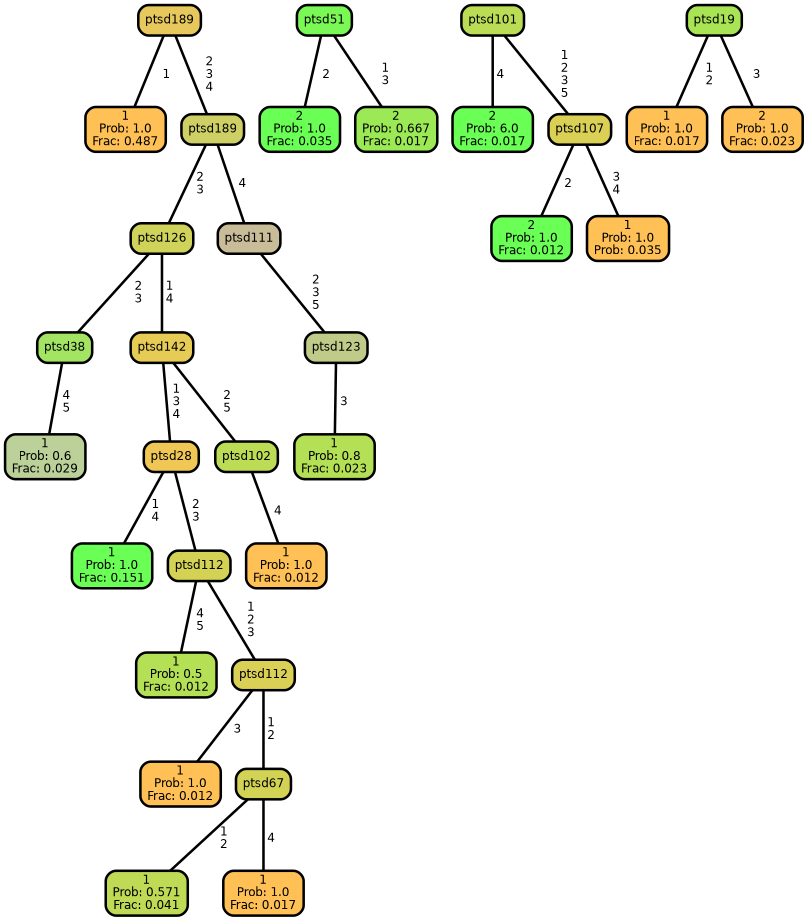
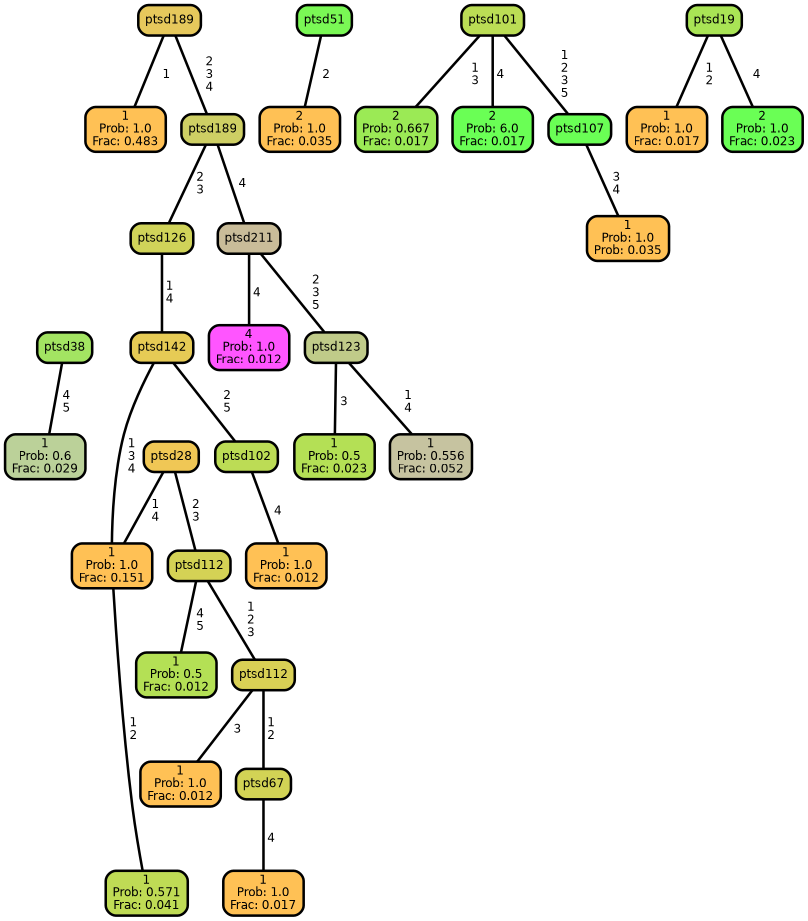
edge "ptsd51" -- "2 Prob: 0.667 Frac: 0.017": now "ptsd101" -- "2 Prob: 0.667 Frac: 0.017"
edge "ptsd19" -- "2 Prob: 1.0 Frac: 0.023": label " 3" -> " 4"
node "1 Prob: 1.0 Frac: 0.487": label "1 Prob: 1.0 Frac: 0.487" -> "1 Prob: 1.0 Frac: 0.483"
node "2 Prob: 1.0 Frac: 0.035": fillcolor #6aff55 -> #ffc155
node "ptsd107": fillcolor #d9d055 -> #6aff55
node "2 Prob: 1.0 Frac: 0.023": fillcolor #ffc155 -> #6aff55
node "ptsd111": label "ptsd111" -> "ptsd211"
node "2 Prob: 1.0 Frac: 0.012": removed
edge "ptsd126" -- "ptsd38": removed, label "2 3"
node "4 Prob: 1.0 Frac: 0.012": added
edge "ptsd142" -- "ptsd28": now "ptsd142" -- "1 Prob: 1.0 Frac: 0.151"
node "1 Prob: 0.8 Frac: 0.023": label "1 Prob: 0.8 Frac: 0.023" -> "1 Prob: 0.5 Frac: 0.023"
node "1 Prob: 0.556 Frac: 0.052": added
node "1 Prob: 1.0 Frac: 0.151": fillcolor #6aff55 -> #ffc155
edge "ptsd67" -- "1 Prob: 0.571 Frac: 0.041": now "1 Prob: 1.0 Frac: 0.151" -- "1 Prob: 0.571 Frac: 0.041"
